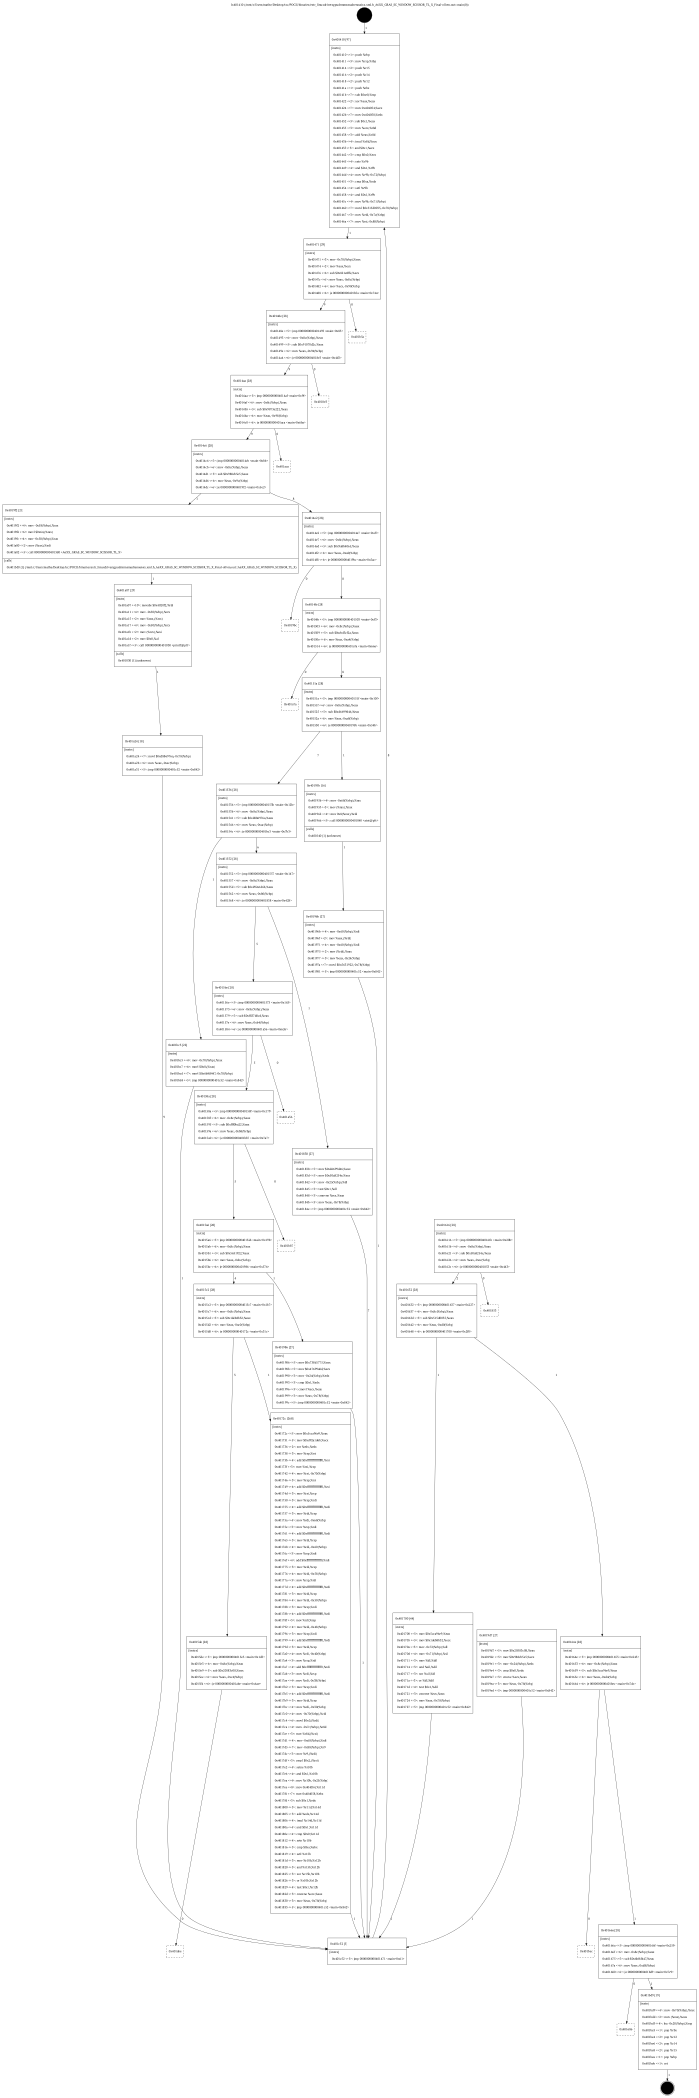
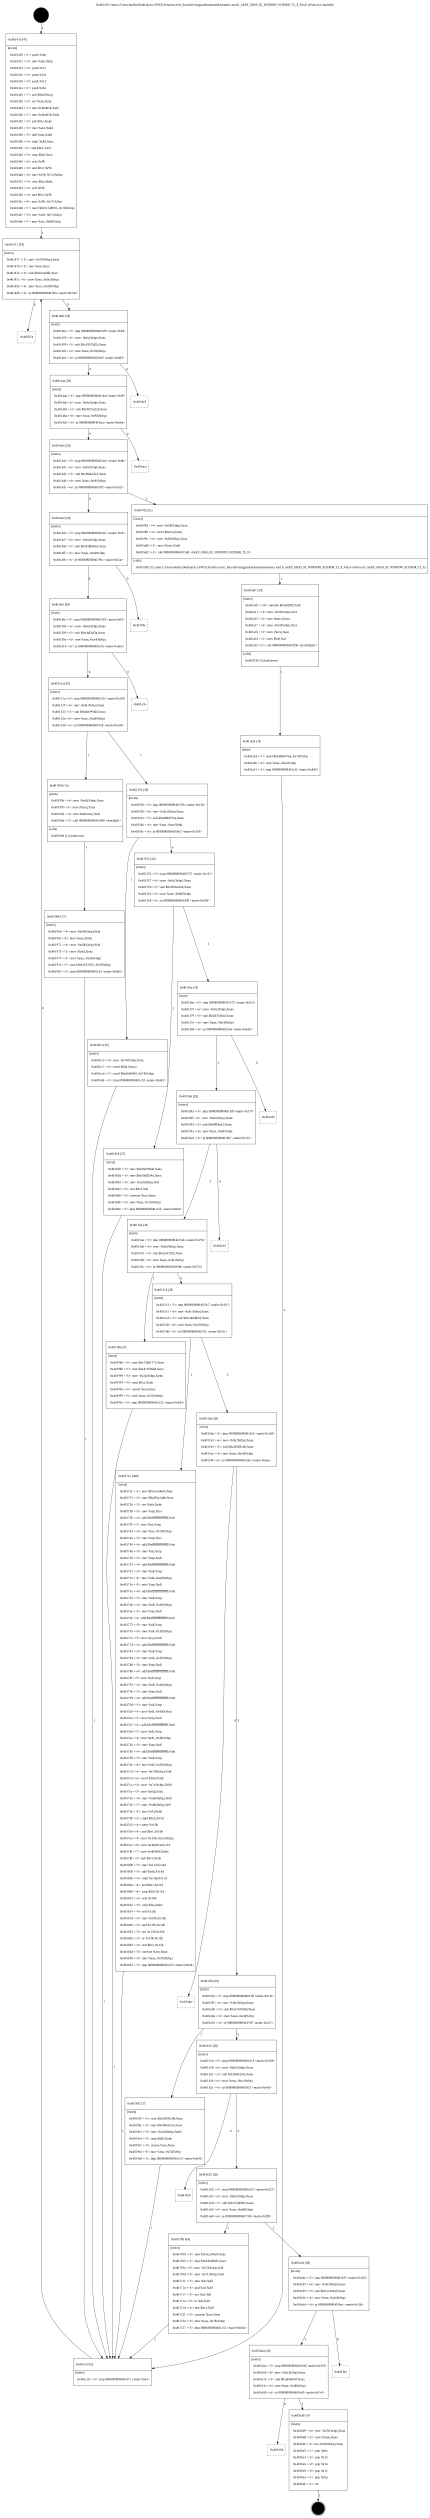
edge "0x401c52 [5]" -> "0x401410 [97]": now "0x401c52 [5]" -> "0x401471 [29]"
node "0x4015fa [28]": added
